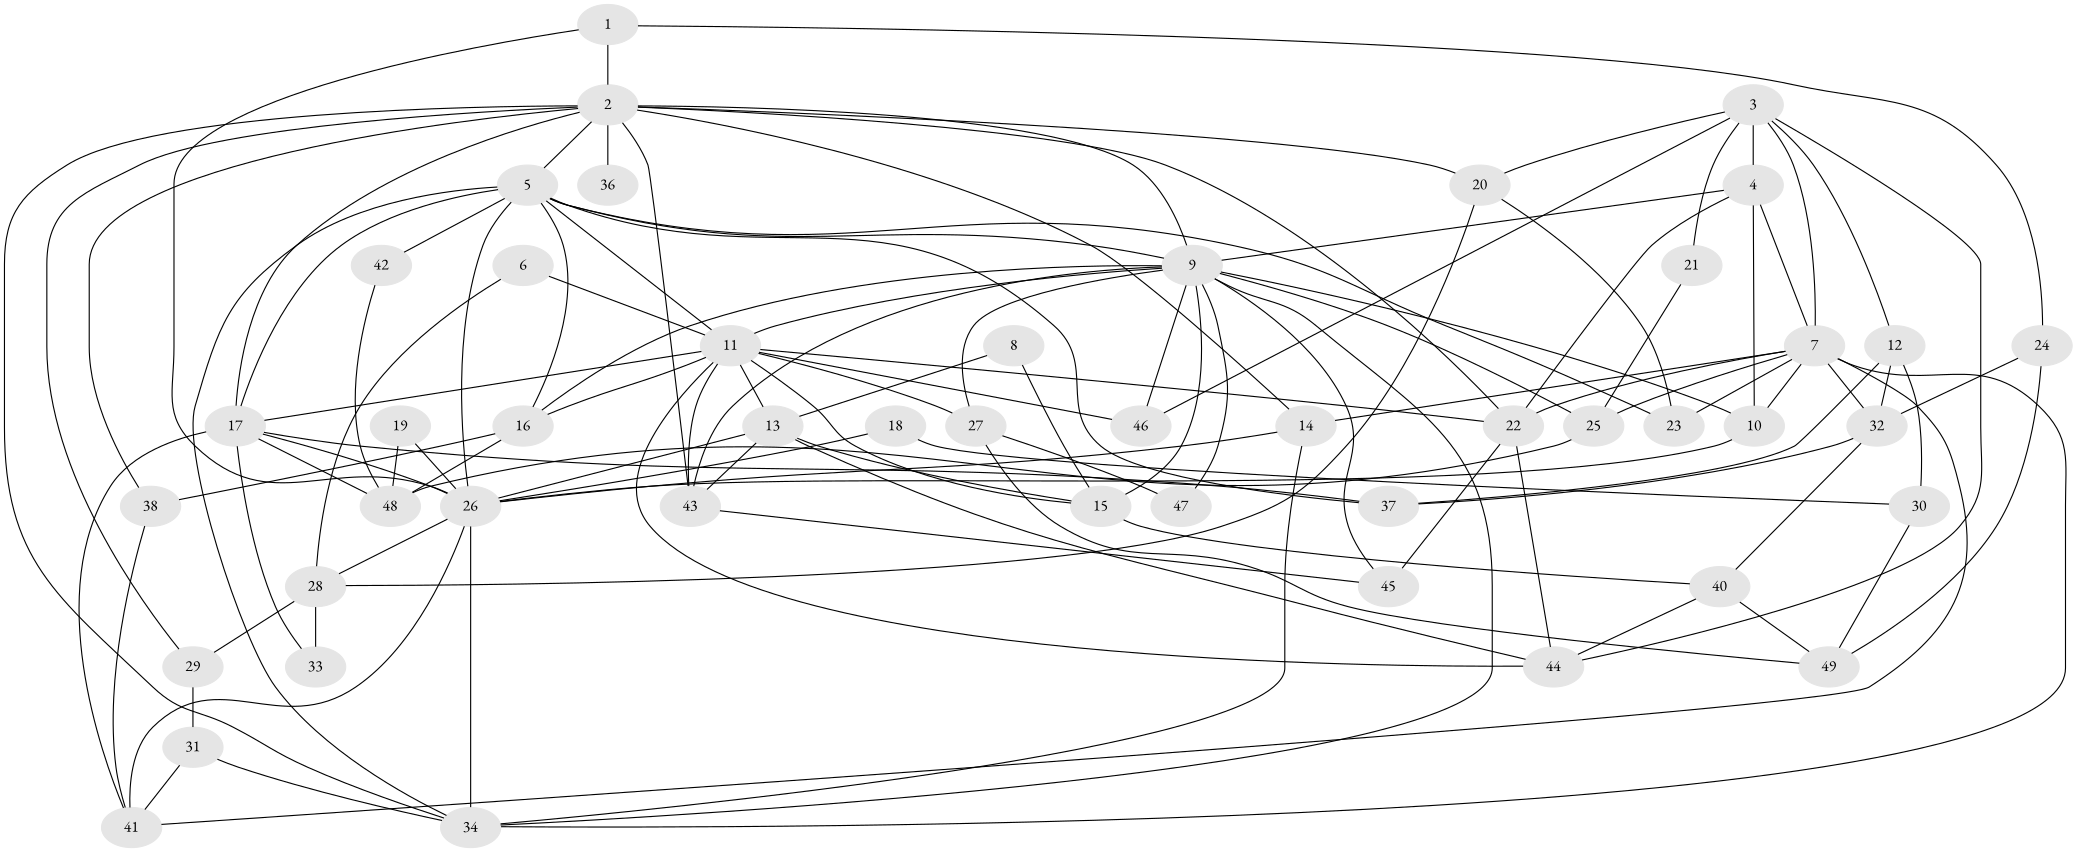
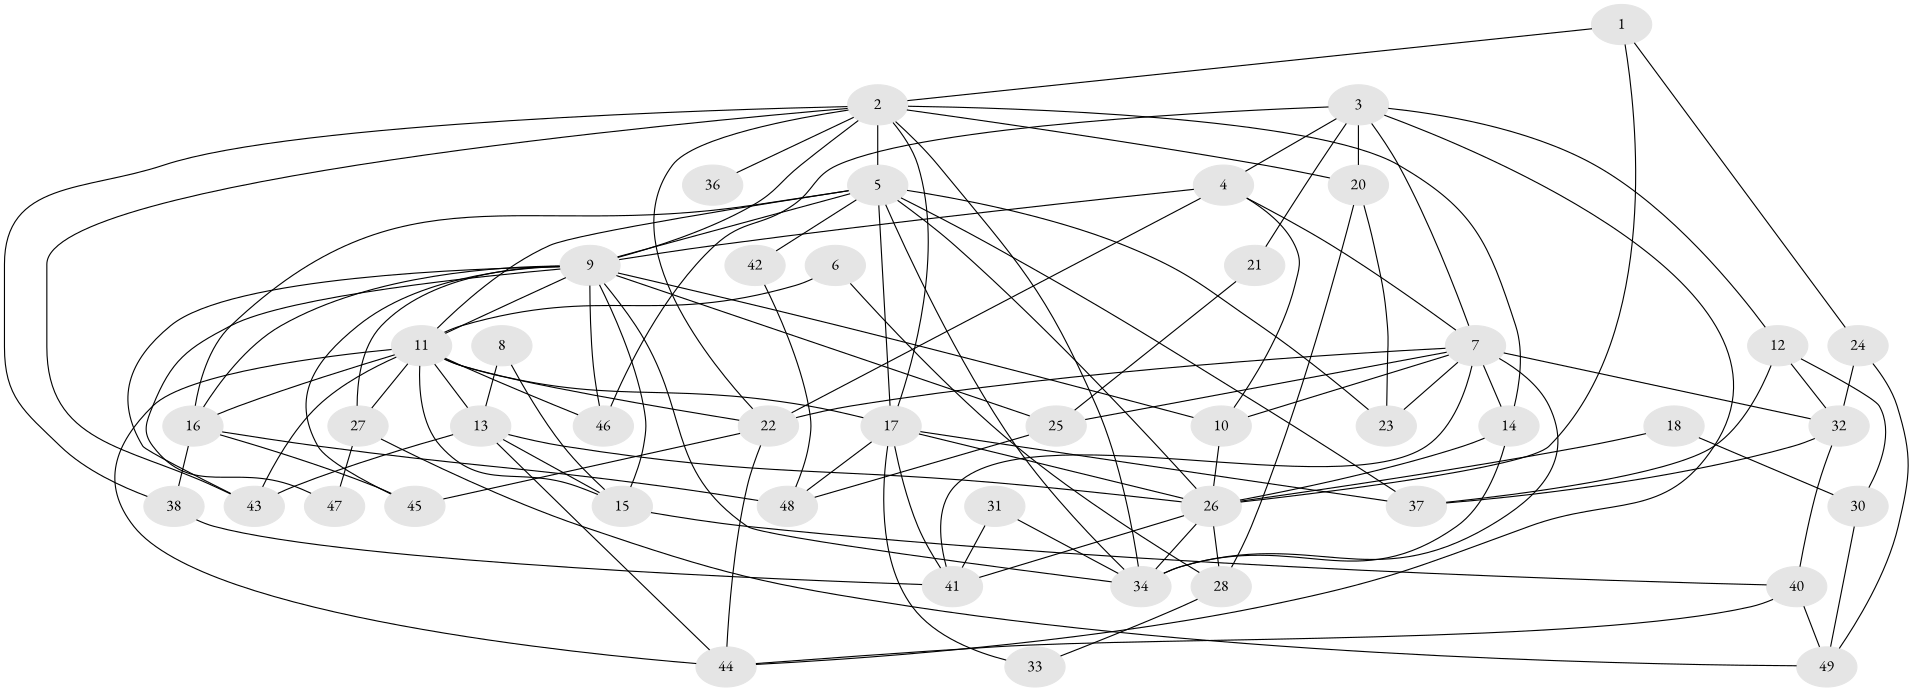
node "19": removed
edge "43" -- "45": now "16" -- "45"
node "29": removed
